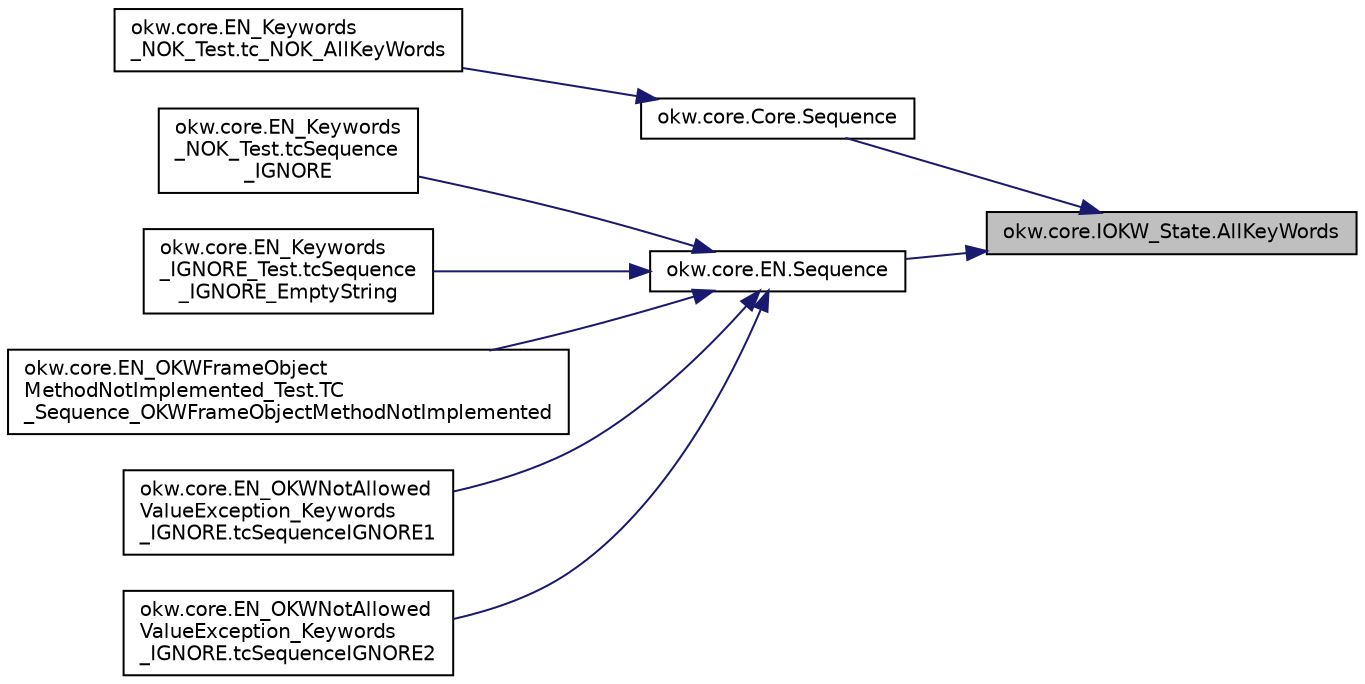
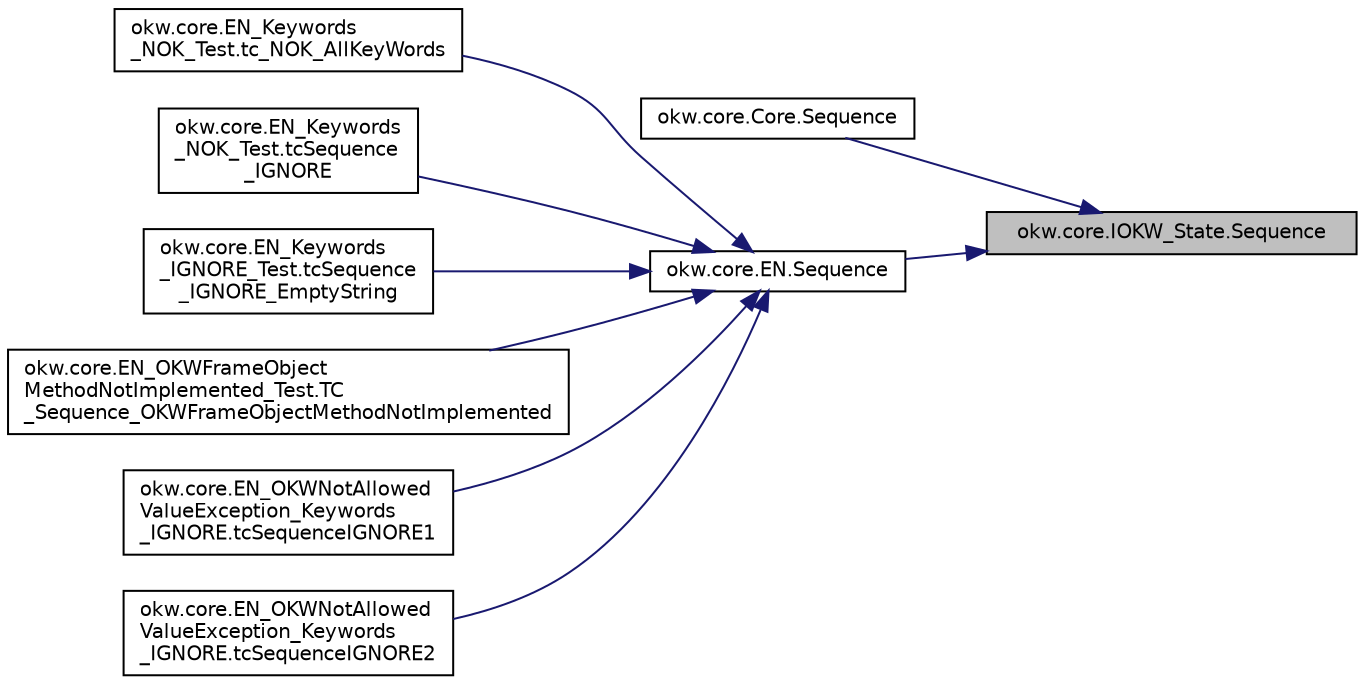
edge "okw.core.EN_Keywords _NOK_Test.tc_NOK_AllKeyWords" -> "okw.core.Core.Sequence": now "okw.core.EN_Keywords _NOK_Test.tc_NOK_AllKeyWords" -> "okw.core.EN.Sequence"
node "okw.core.IOKW_State.AllKeyWords": label "okw.core.IOKW_State.AllKeyWords" -> "okw.core.IOKW_State.Sequence"
